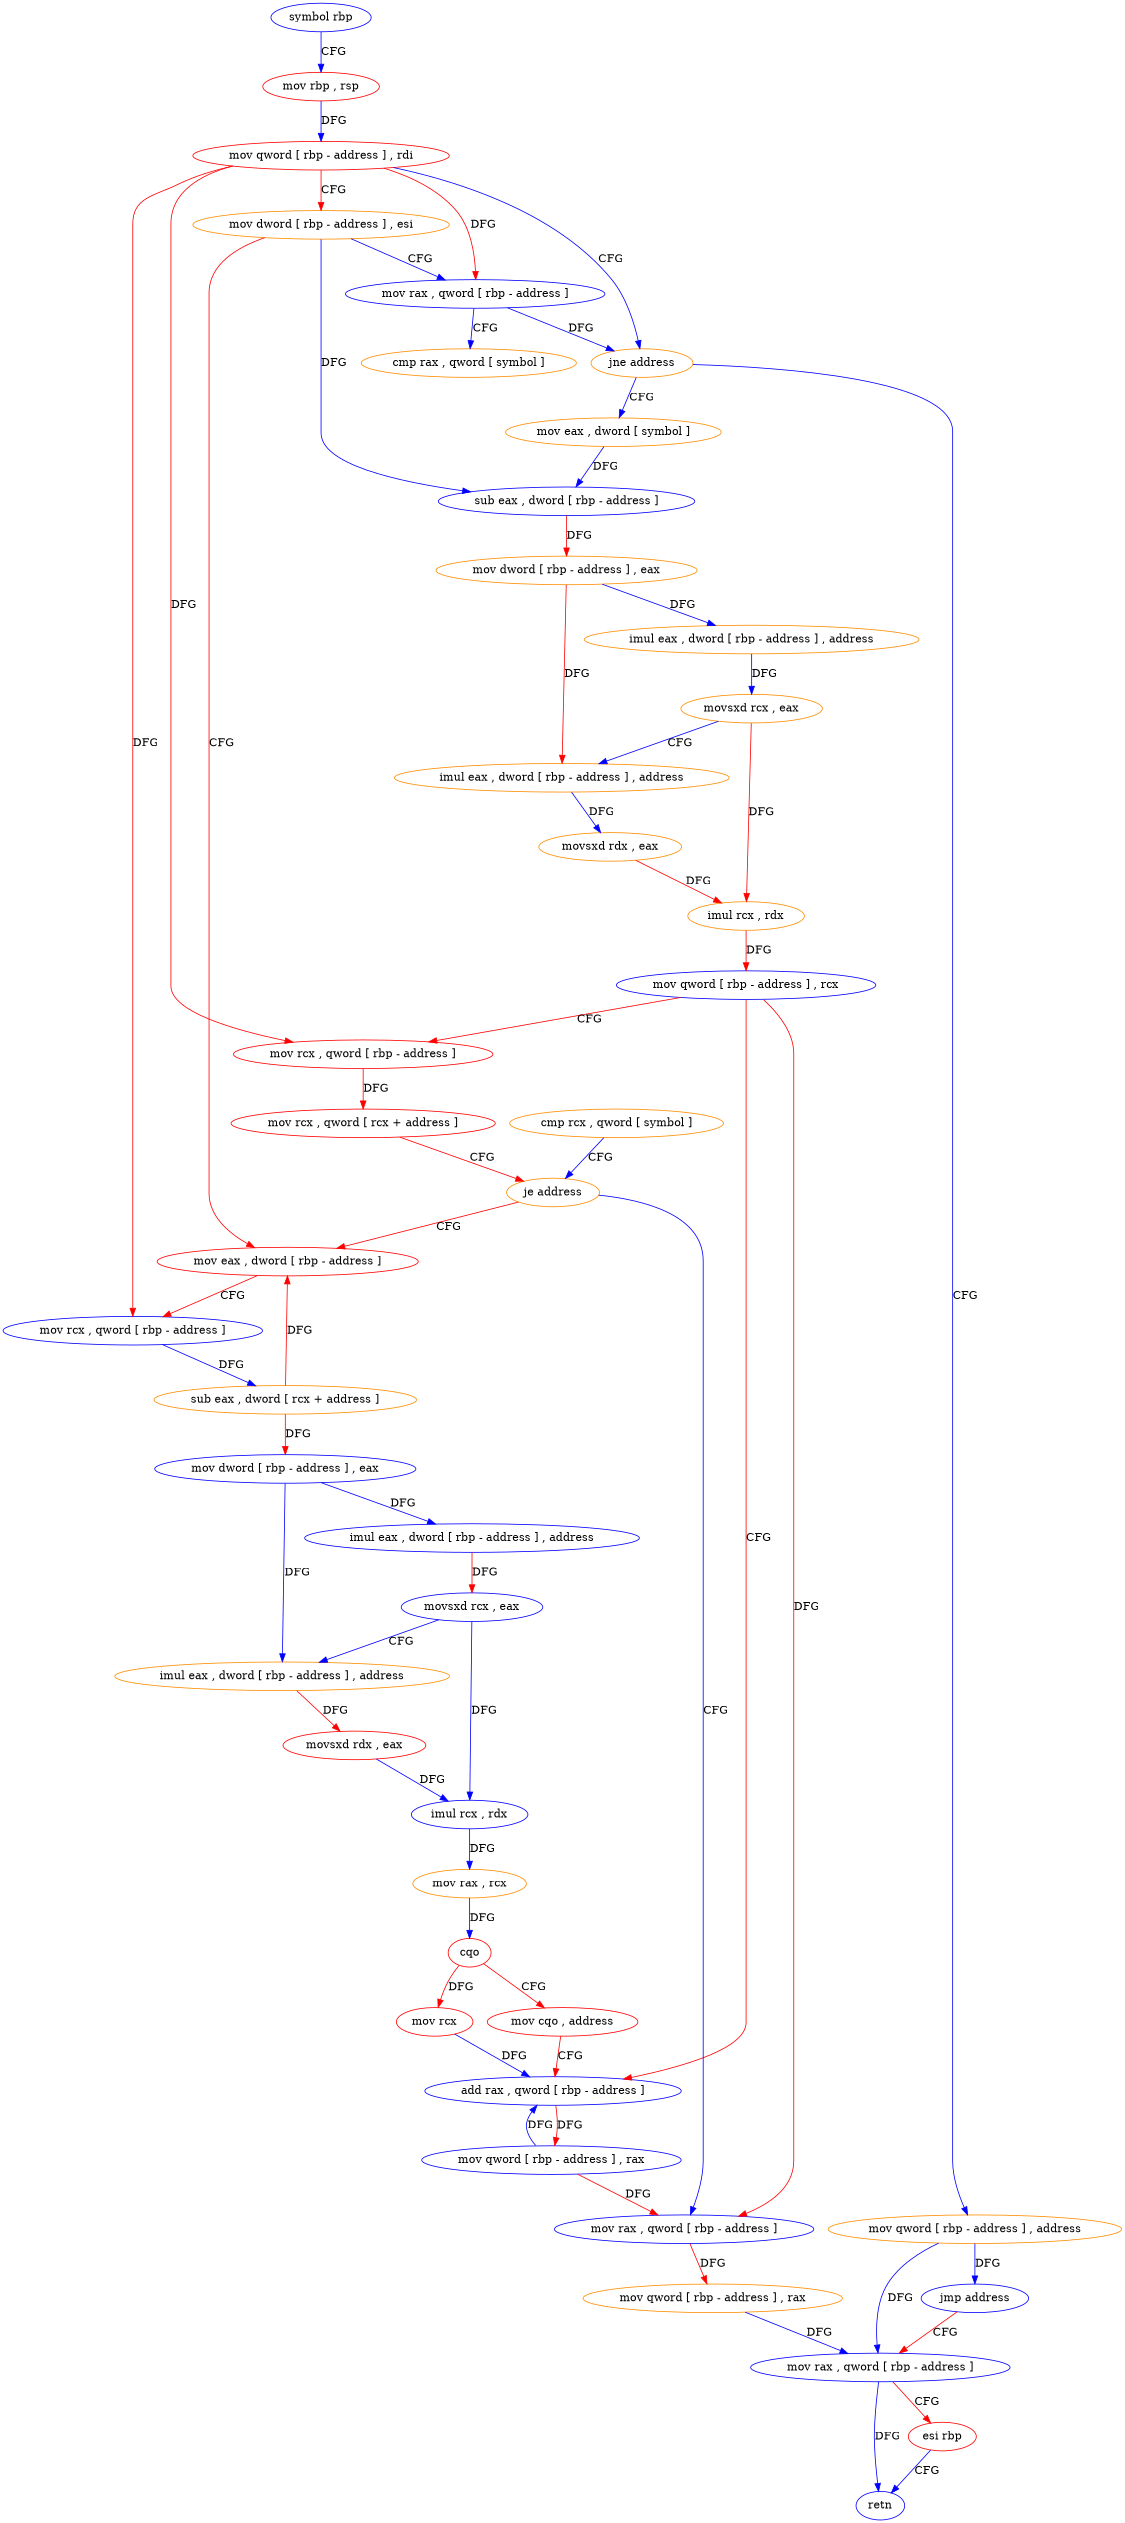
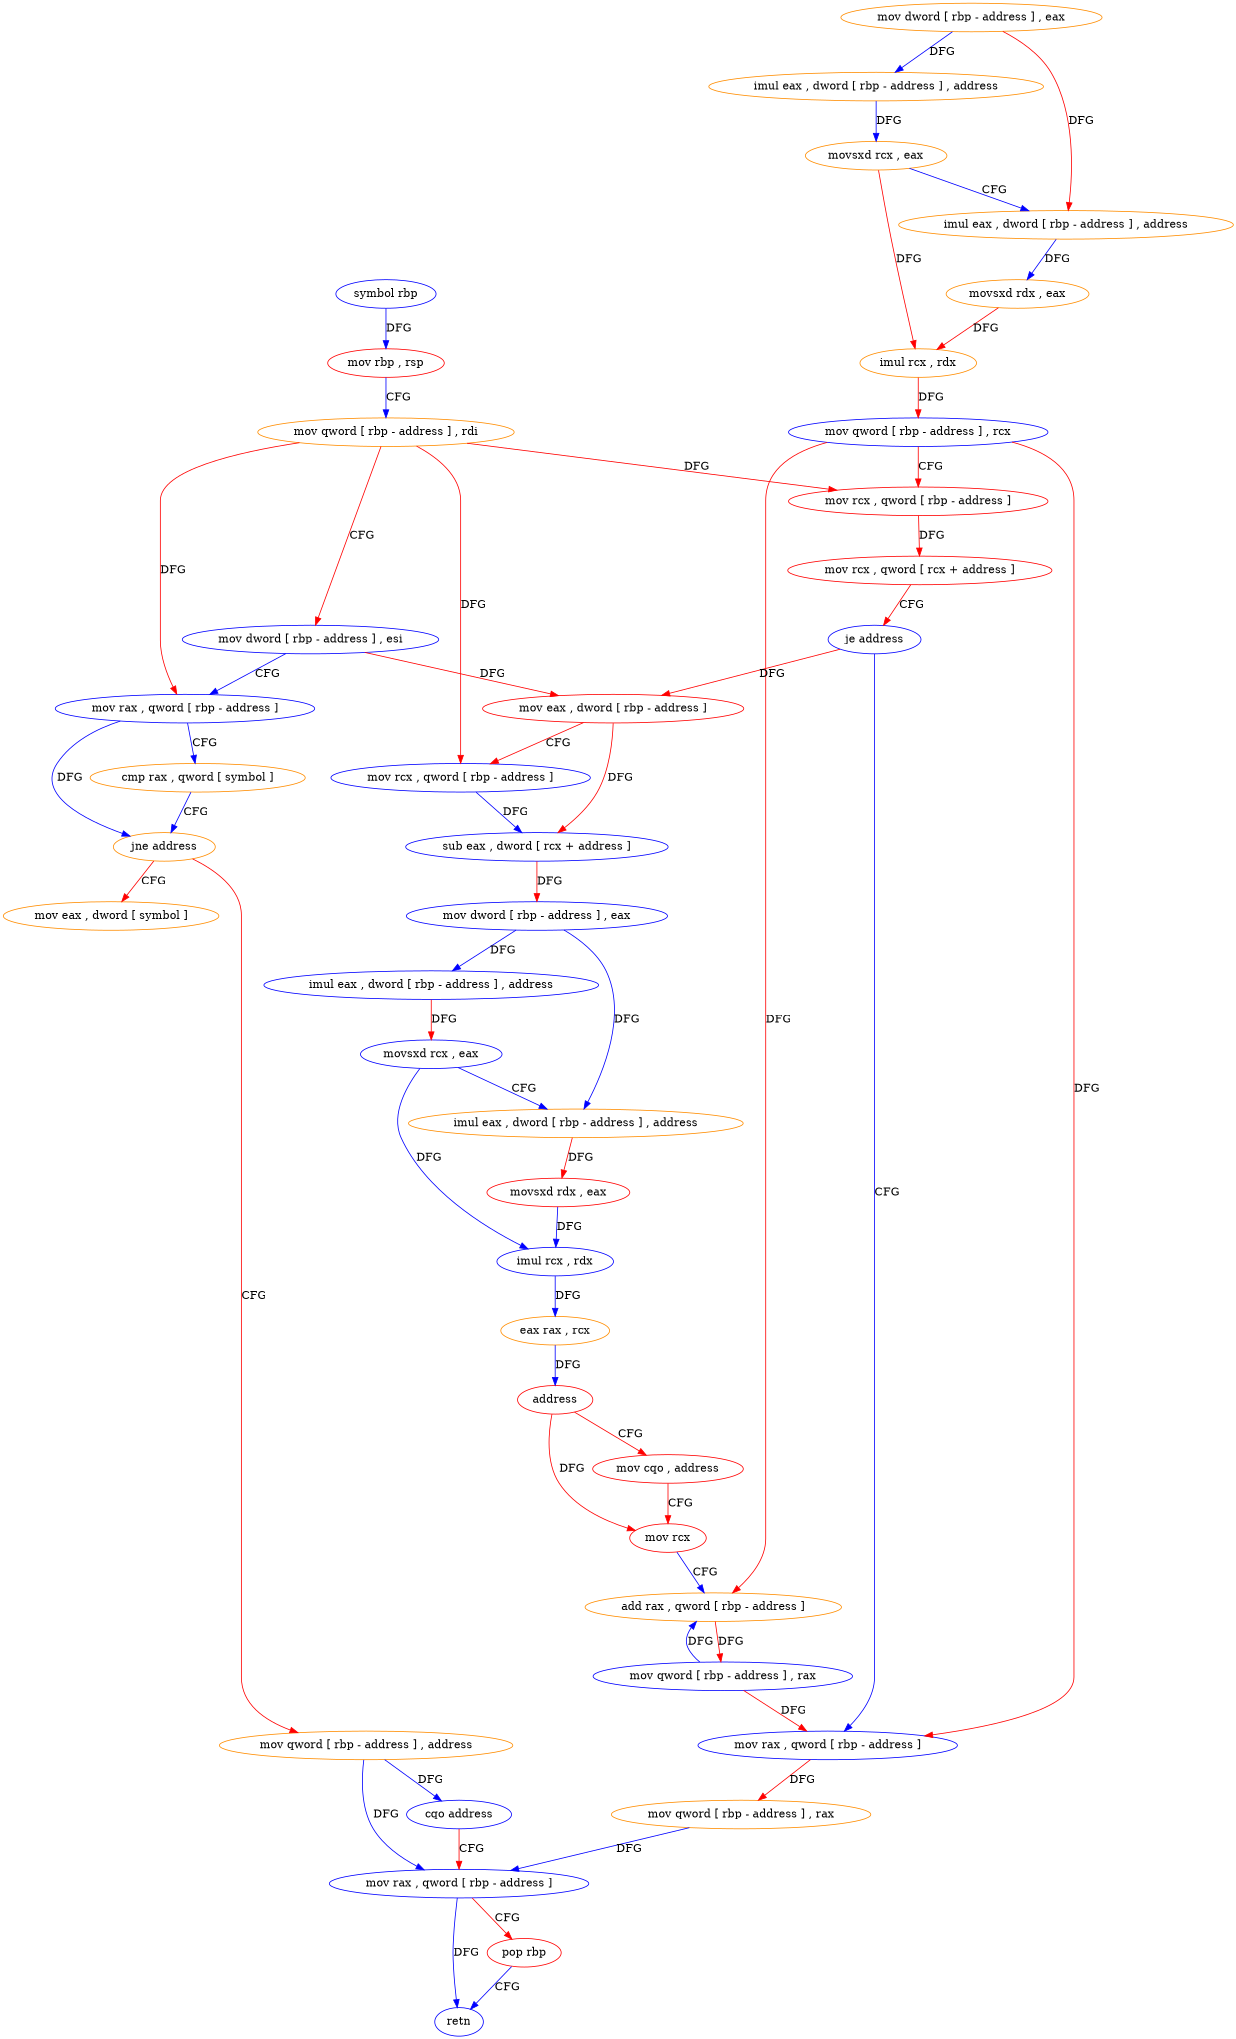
edge "symbol rbp" -> "mov rbp , rsp": label "CFG" -> "DFG"
edge "mov rbp , rsp" -> "mov qword [ rbp - address ] , rdi": label "DFG" -> "CFG"
node "mov qword [ rbp - address ] , rdi": color red -> darkorange
edge "mov qword [ rbp - address ] , rdi" -> "jne address": now "cmp rax , qword [ symbol ]" -> "jne address"
node "mov dword [ rbp - address ] , esi": color darkorange -> blue
edge "jne address" -> "mov eax , dword [ symbol ]": color blue -> red
node "sub eax , dword [ rbp - address ]": removed
edge "mov dword [ rbp - address ] , esi" -> "mov eax , dword [ rbp - address ]": label "CFG" -> "DFG"
node "cmp rcx , qword [ symbol ]": removed
edge "jne address" -> "mov qword [ rbp - address ] , address": color blue -> red
node "je address": color darkorange -> blue
edge "je address" -> "mov eax , dword [ rbp - address ]": label "CFG" -> "DFG"
edge "sub eax , dword [ rcx + address ]" -> "mov eax , dword [ rbp - address ]": reversed
node "sub eax , dword [ rcx + address ]": color darkorange -> blue
edge "mov qword [ rbp - address ] , rcx" -> "add rax , qword [ rbp - address ]": label "CFG" -> "DFG"
node "mov rax , rcx": label "mov rax , rcx" -> "eax rax , rcx"
node "cqo": label "cqo" -> "address"
edge "mov cqo , address" -> "add rax , qword [ rbp - address ]": now "mov cqo , address" -> "mov rcx"
edge "mov rcx" -> "add rax , qword [ rbp - address ]": label "DFG" -> "CFG"
node "add rax , qword [ rbp - address ]": color blue -> darkorange
node "jmp address": label "jmp address" -> "cqo address"
node "esi rbp": label "esi rbp" -> "pop rbp"
